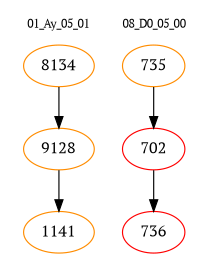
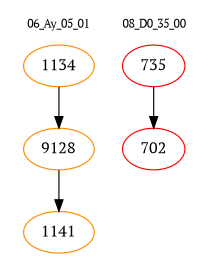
cluster "01_Ay_05_01": label "01_Ay_05_01" -> "06_Ay_05_01"
cluster "08_D0_05_00": label "08_D0_05_00" -> "08_D0_35_00"
node "8134": label "8134" -> "1134"
node "735": color darkorange -> red
node "736": removed
